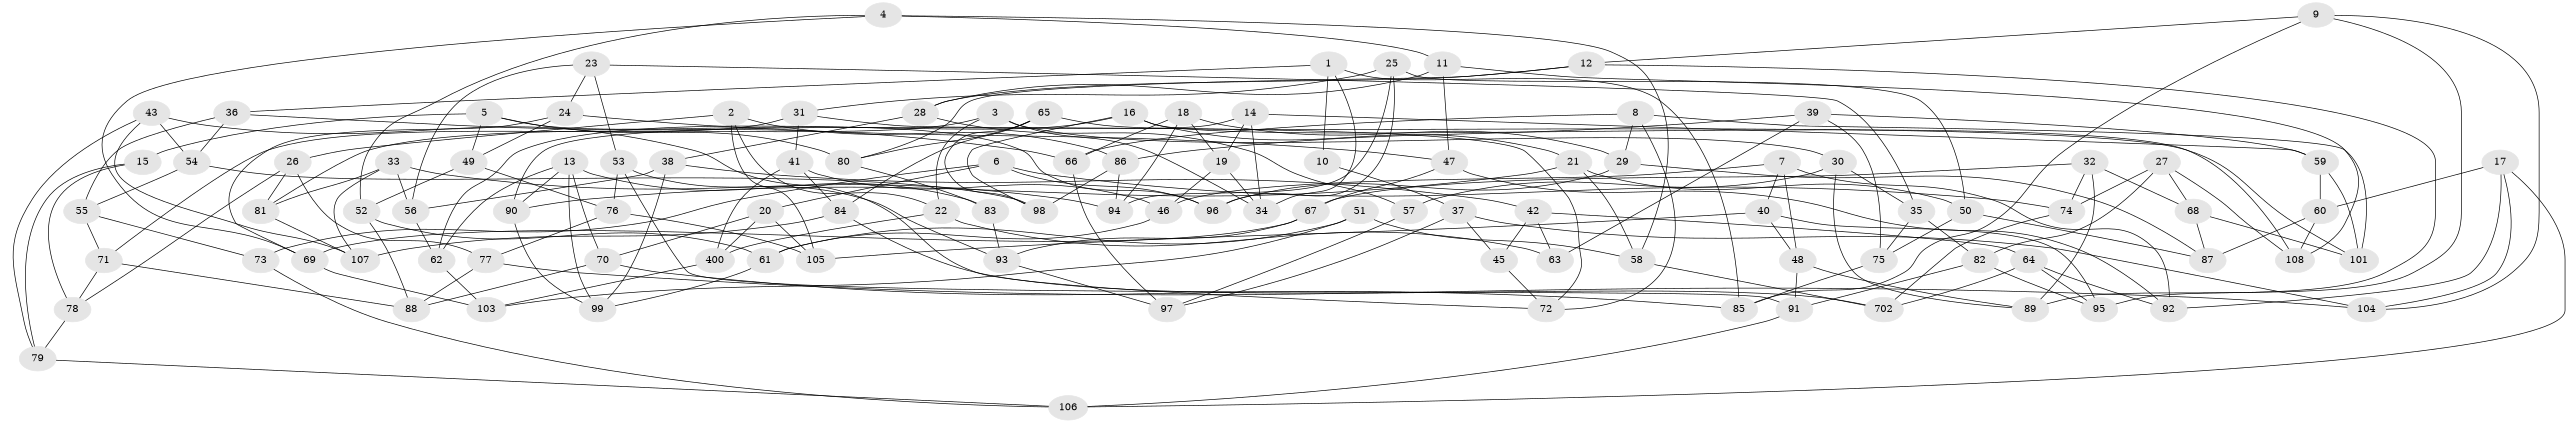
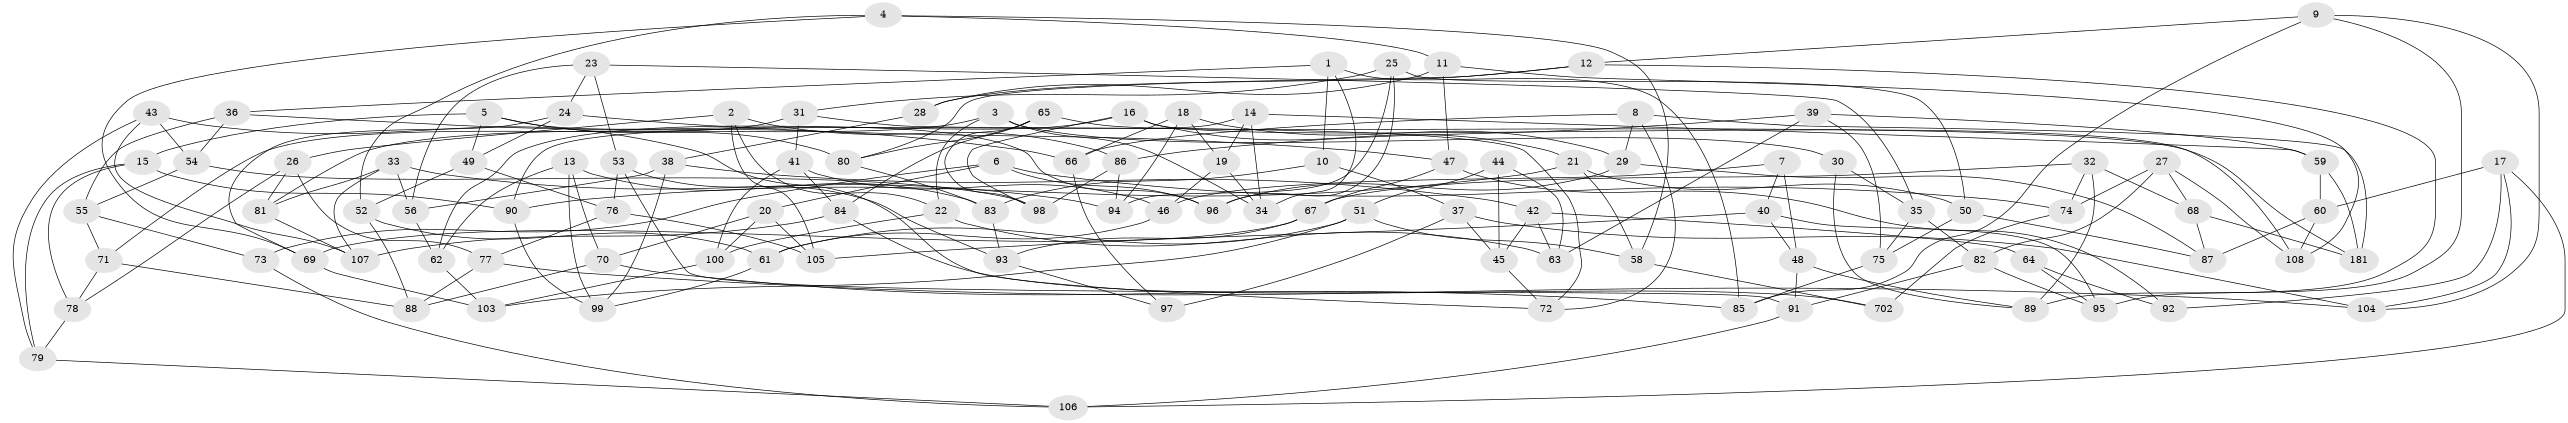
node "44": added
edge "10" -- "83": added
edge "13" -- "90": now "15" -- "90"
edge "7" -- "92": removed
node "57": removed
node "400": label "400" -> "100"
node "101": label "101" -> "181"
edge "64" -- "702": removed
